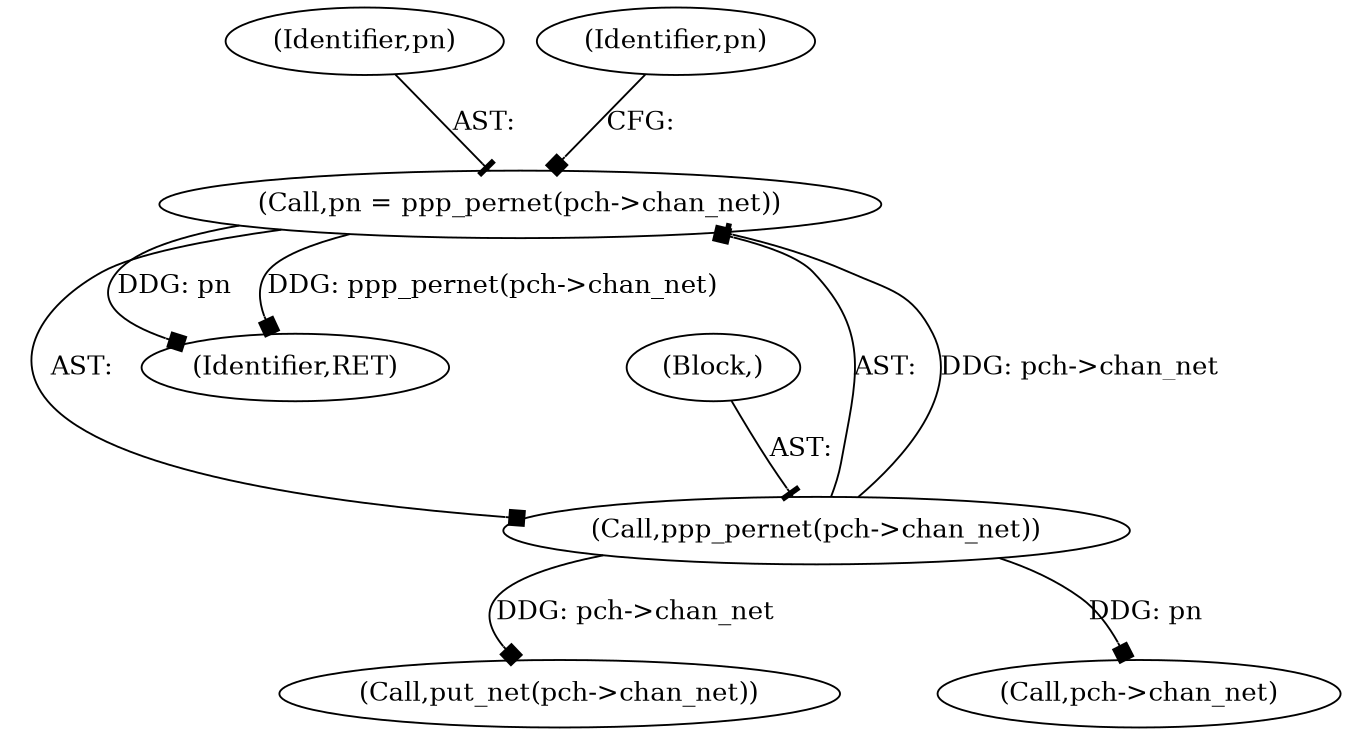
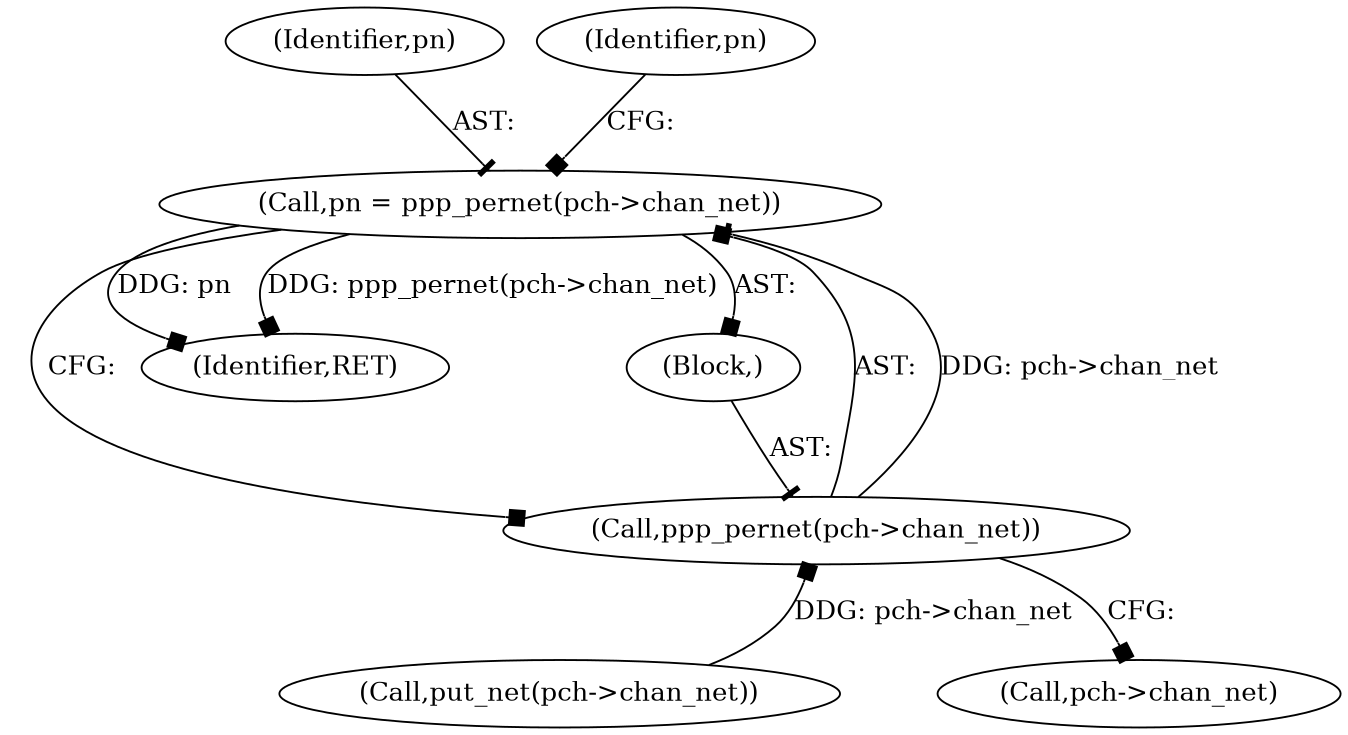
edge "(Call,pn = ppp_pernet(pch->chan_net))" -> "(Block,)": added, label "AST:"
edge "(Call,pn = ppp_pernet(pch->chan_net))" -> "(Call,ppp_pernet(pch->chan_net))": label "AST: " -> "CFG: "
edge "(Call,ppp_pernet(pch->chan_net))" -> "(Call,put_net(pch->chan_net))": reversed
edge "(Call,ppp_pernet(pch->chan_net))" -> "(Call,pch->chan_net)": label "DDG: pn" -> "CFG: "
